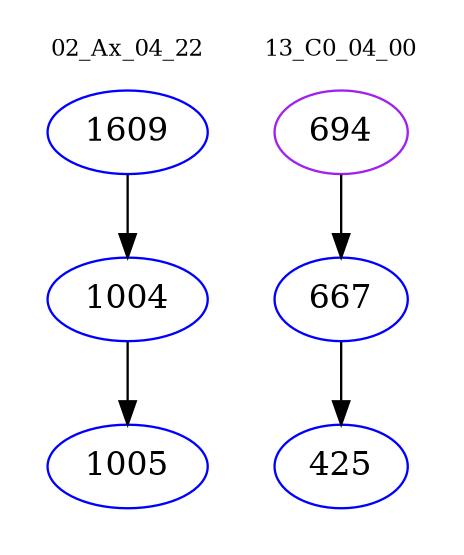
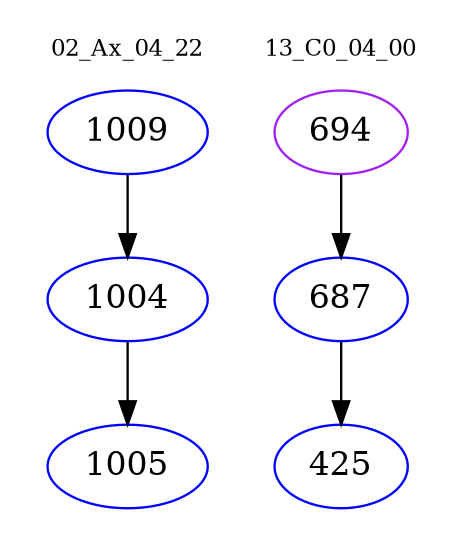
node "1609": label "1609" -> "1009"
node "667": label "667" -> "687"
